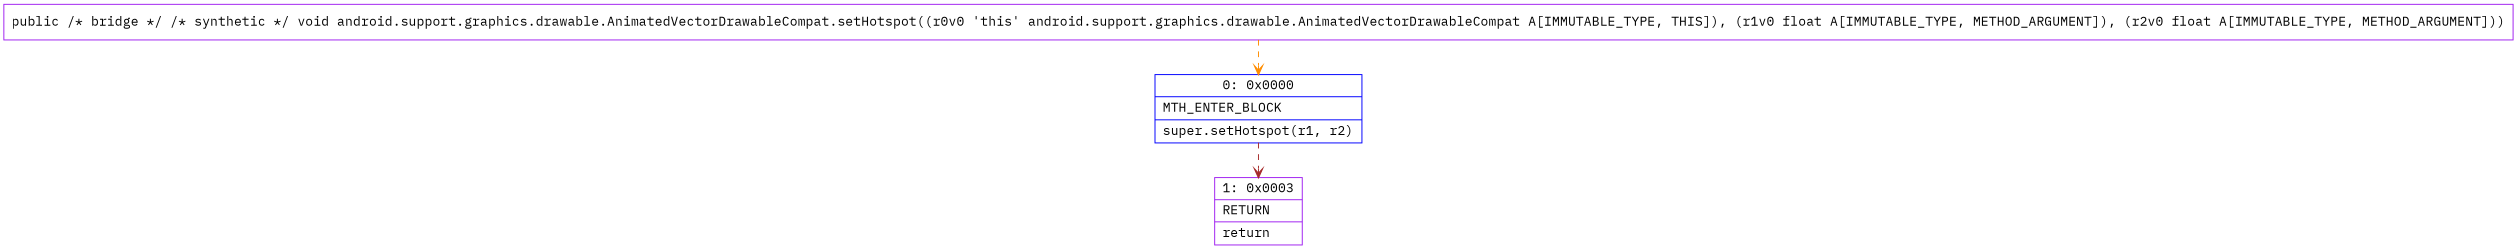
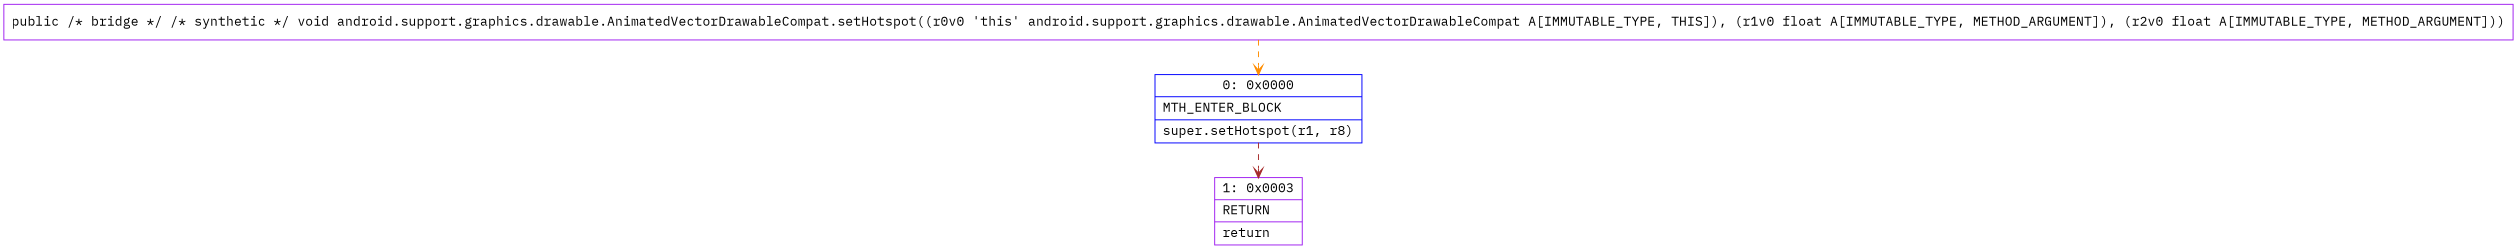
node "0: 0x0000": text "super.setHotspot(r1, r2)" -> "super.setHotspot(r1, r8)"
